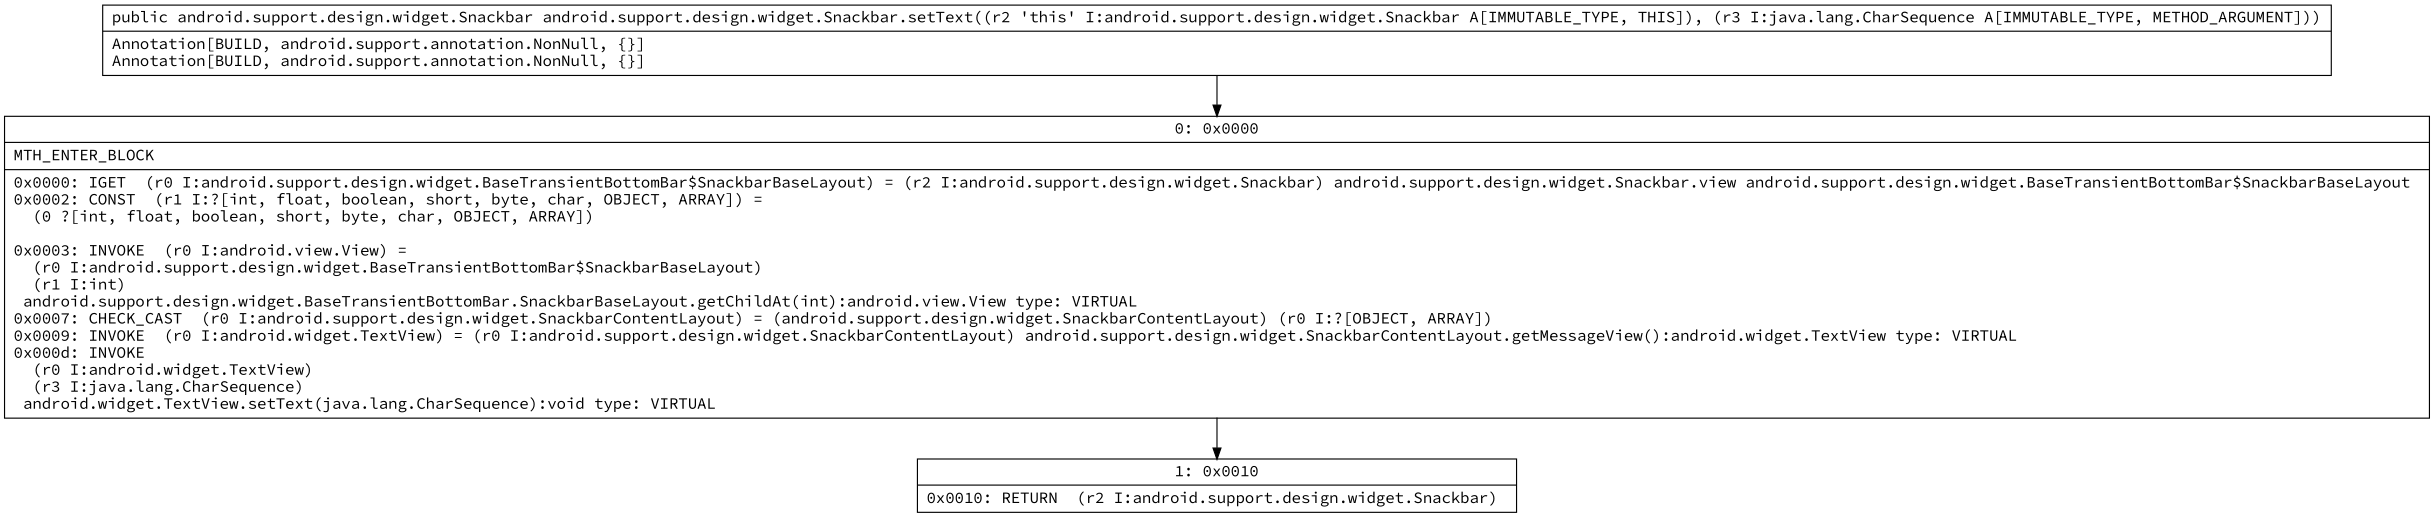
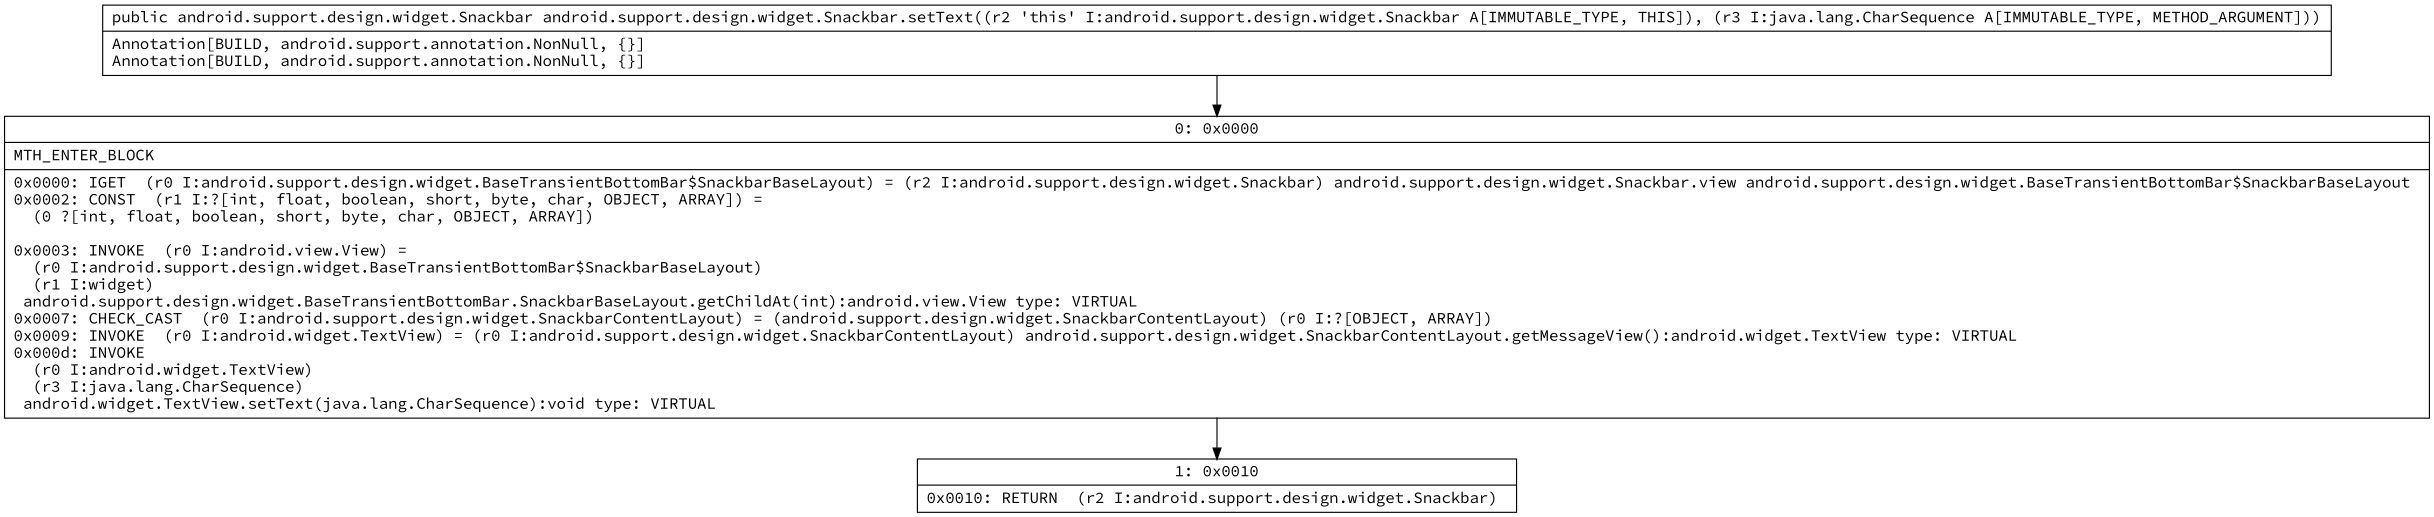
node "0: 0x0000": text "(r1 I:int)" -> "(r1 I:widget)"
